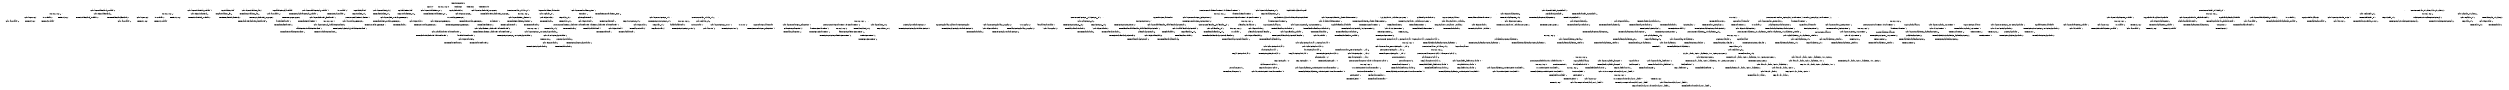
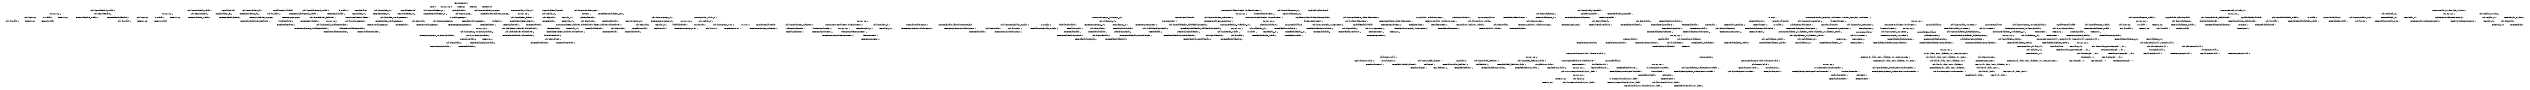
node "(IDENTIFIER,analyzer,new AntAnalyzer())": added
